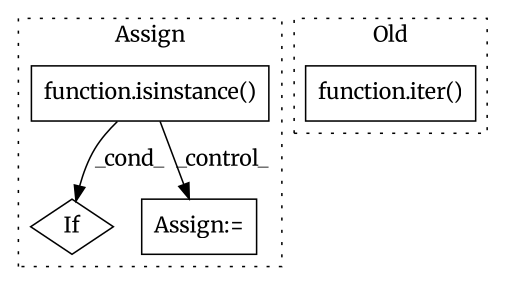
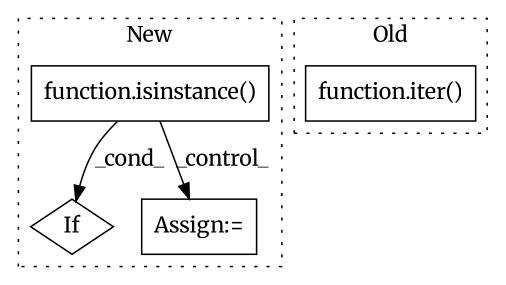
cluster "Assign": label "Assign" -> "New"
